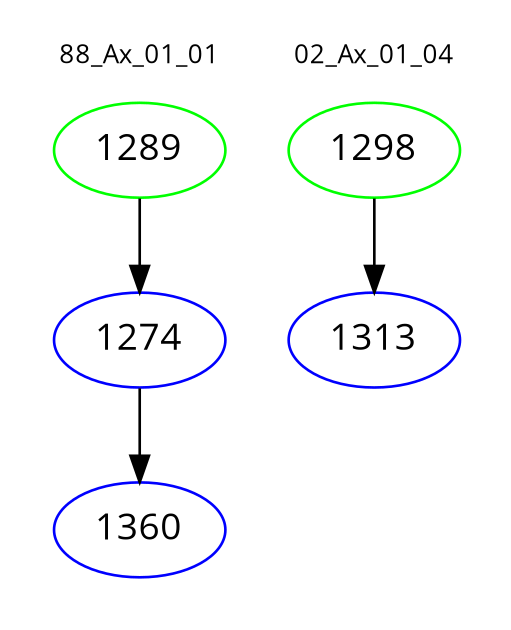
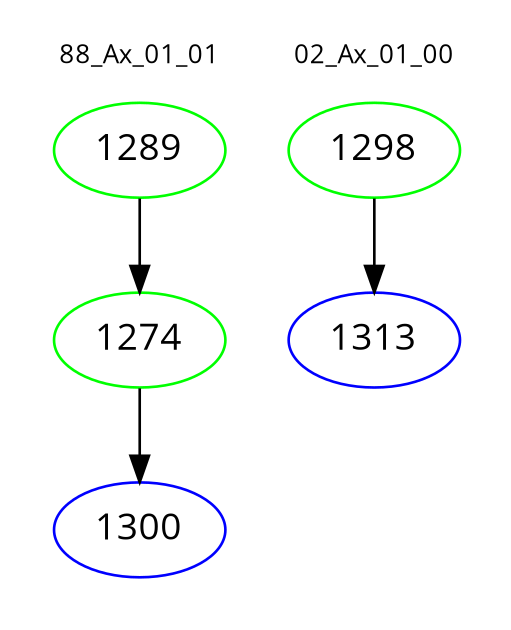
cluster "02_Ax_01_04": label "02_Ax_01_04" -> "02_Ax_01_00"
node "1274": color blue -> green
node "1360": label "1360" -> "1300"
